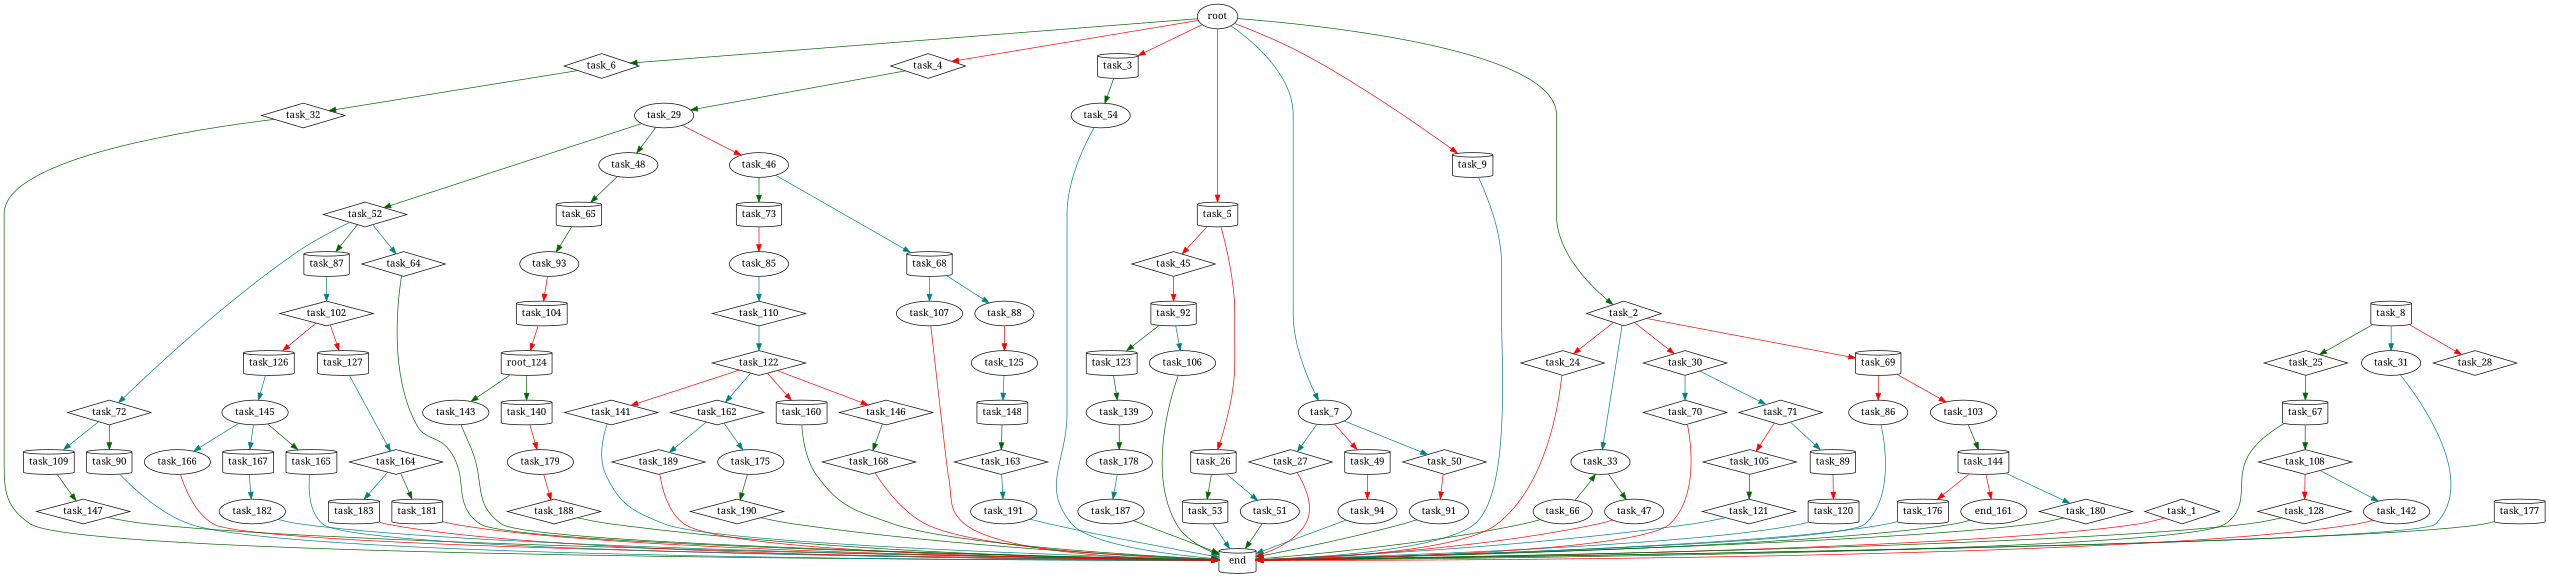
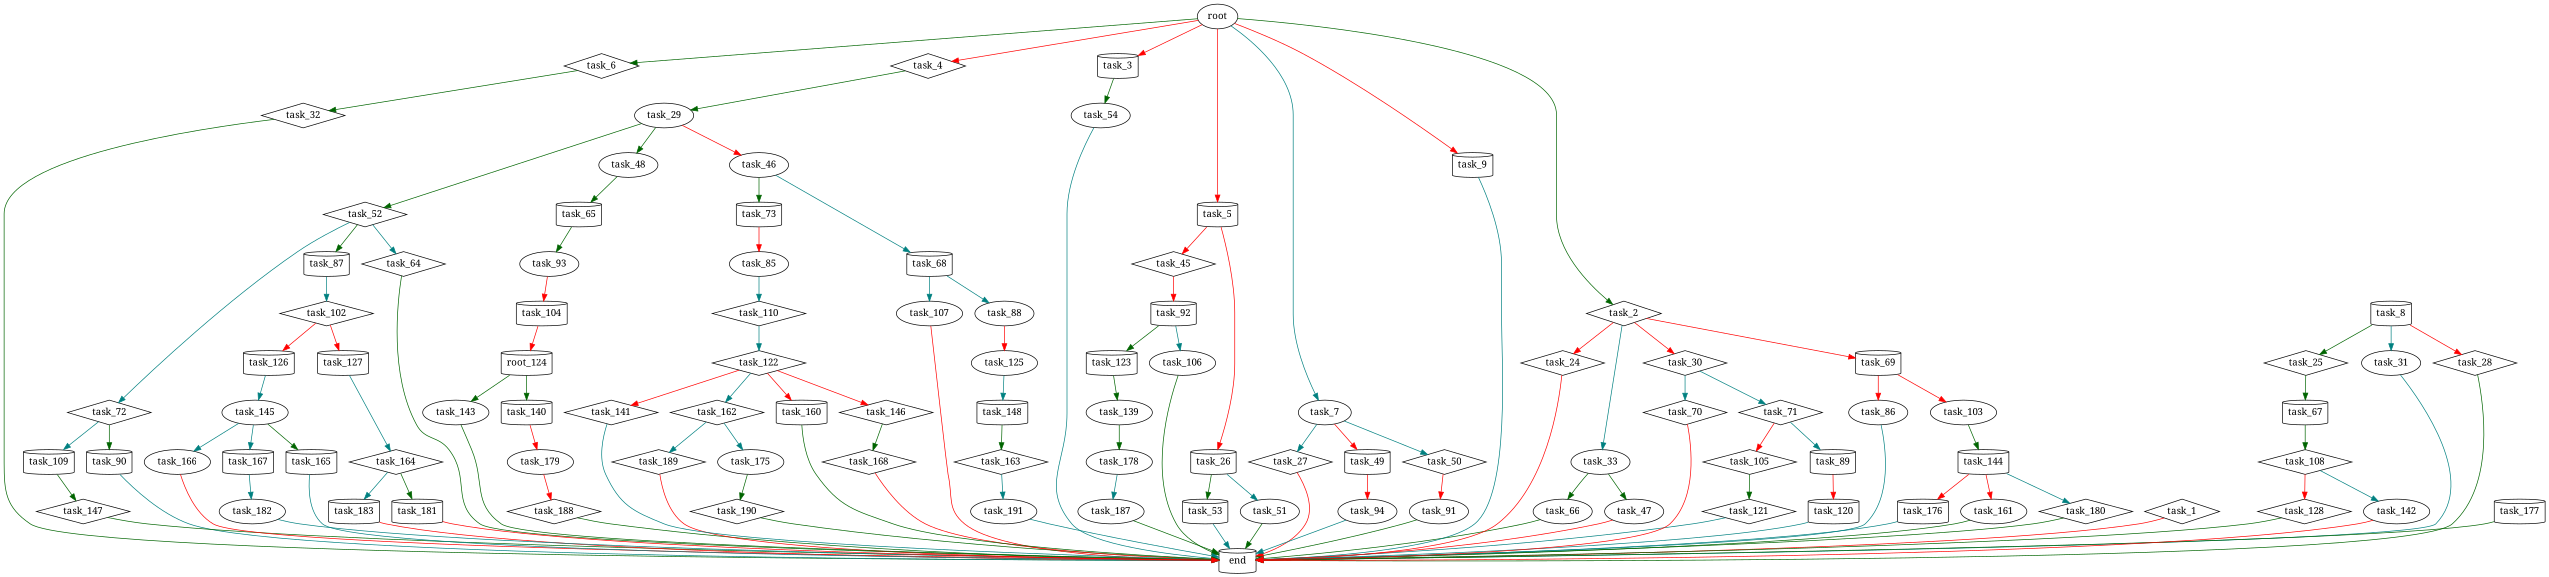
edge "task_66" -> "task_33": reversed
node "end_161": label "end_161" -> "task_161"
edge "task_67" -> "end": now "task_28" -> "end"
